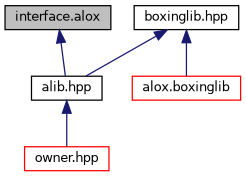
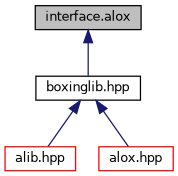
edge "alib.hpp" -> "interface.alox": now "boxinglib.hpp" -> "interface.alox"
node "alib.hpp": color black -> red
node "alox.boxinglib": label "alox.boxinglib" -> "alox.hpp"
node "owner.hpp": removed
